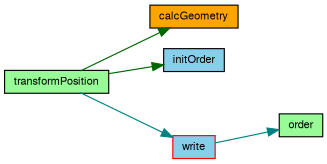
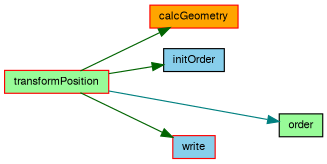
node "calcGeometry": color black -> red
node "transformPosition": color black -> red
edge "transformPosition" -> "write": color teal -> darkgreen
edge "write" -> "order": now "transformPosition" -> "order"
